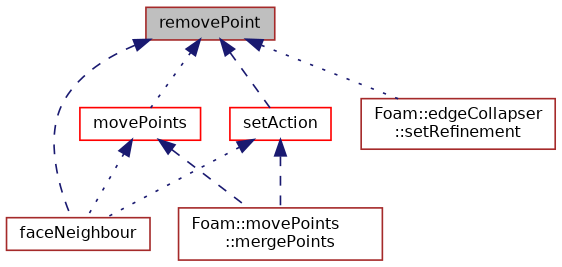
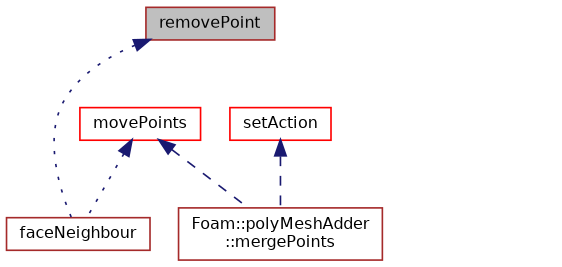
edge "movePoints" -> "removePoint": removed
edge "setAction" -> "removePoint": removed
edge "faceNeighbour" -> "removePoint": style dashed -> dotted
node "Foam::edgeCollapser ::setRefinement": removed
edge "faceNeighbour" -> "setAction": removed
node "Foam::movePoints ::mergePoints": label "Foam::movePoints ::mergePoints" -> "Foam::polyMeshAdder ::mergePoints"
